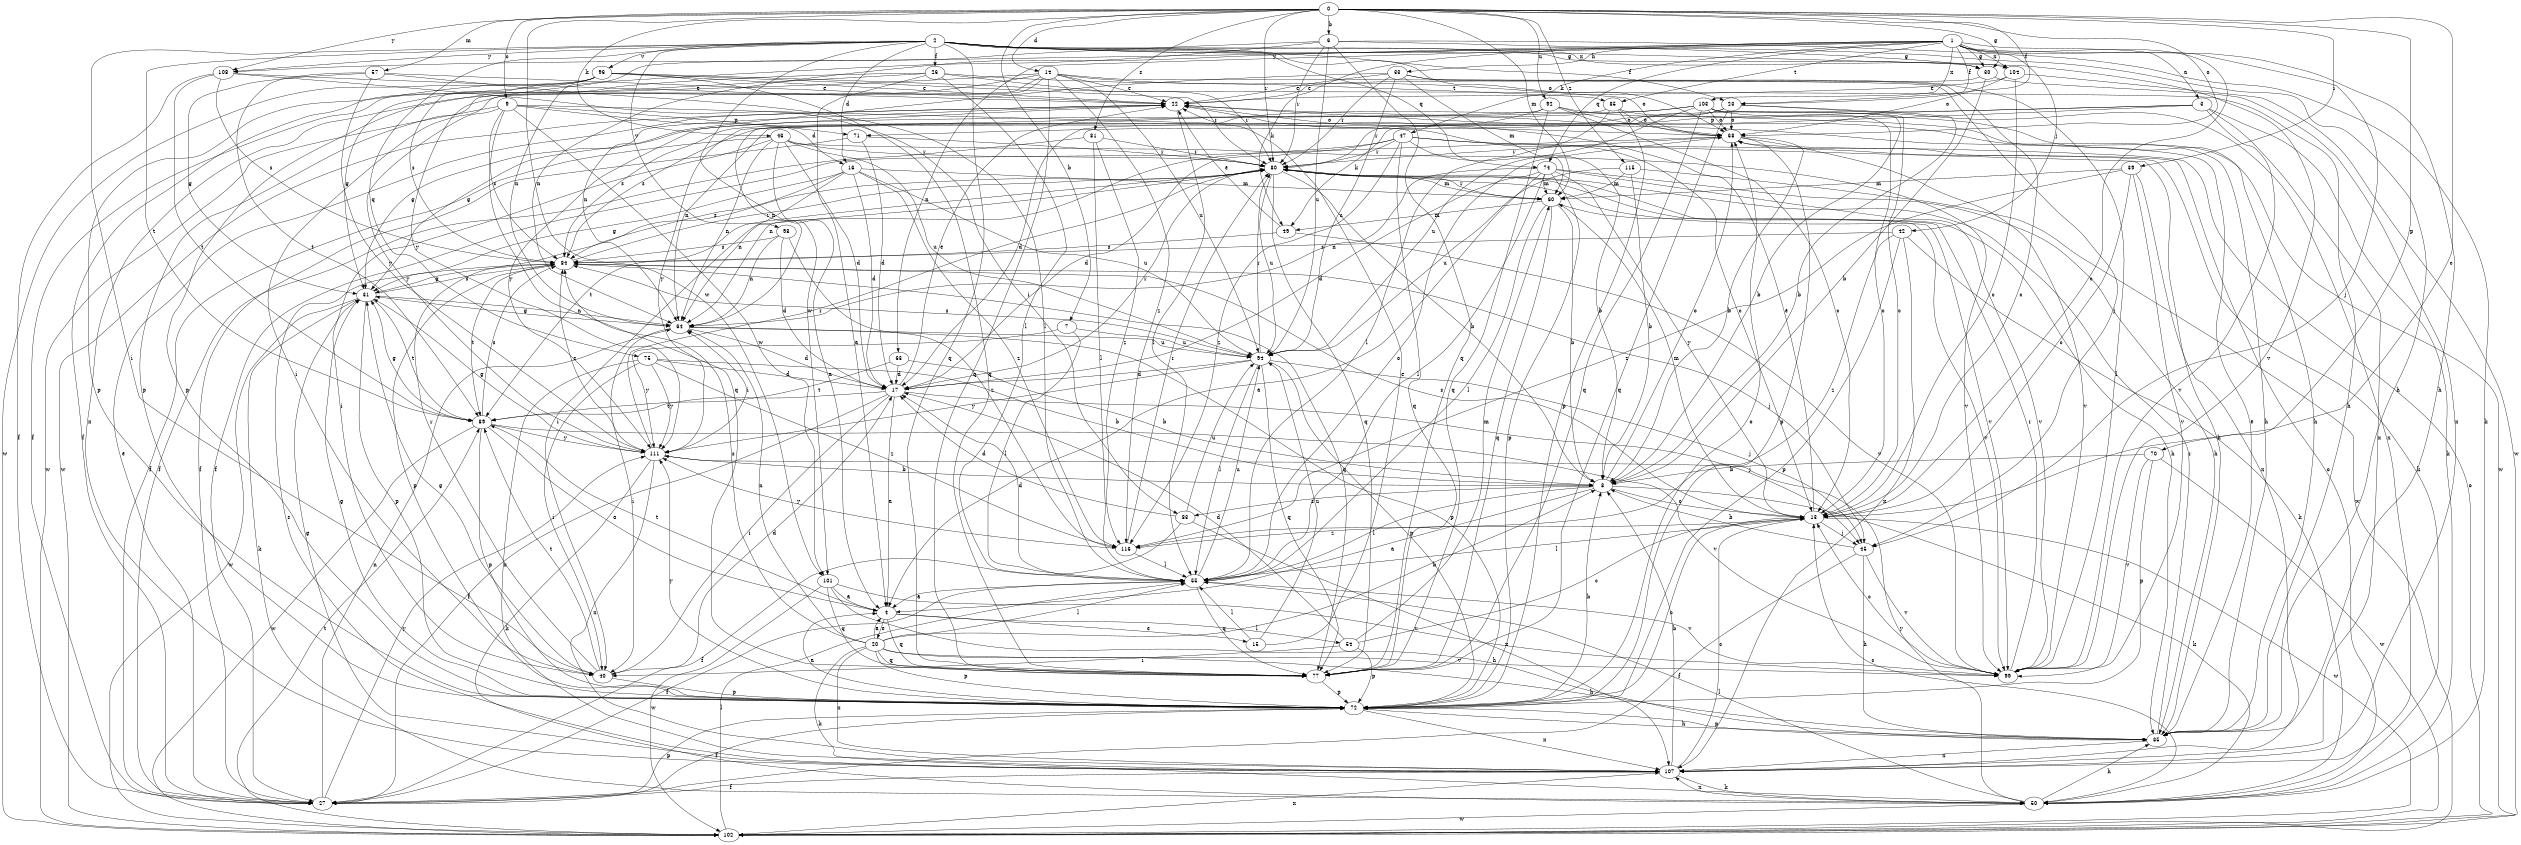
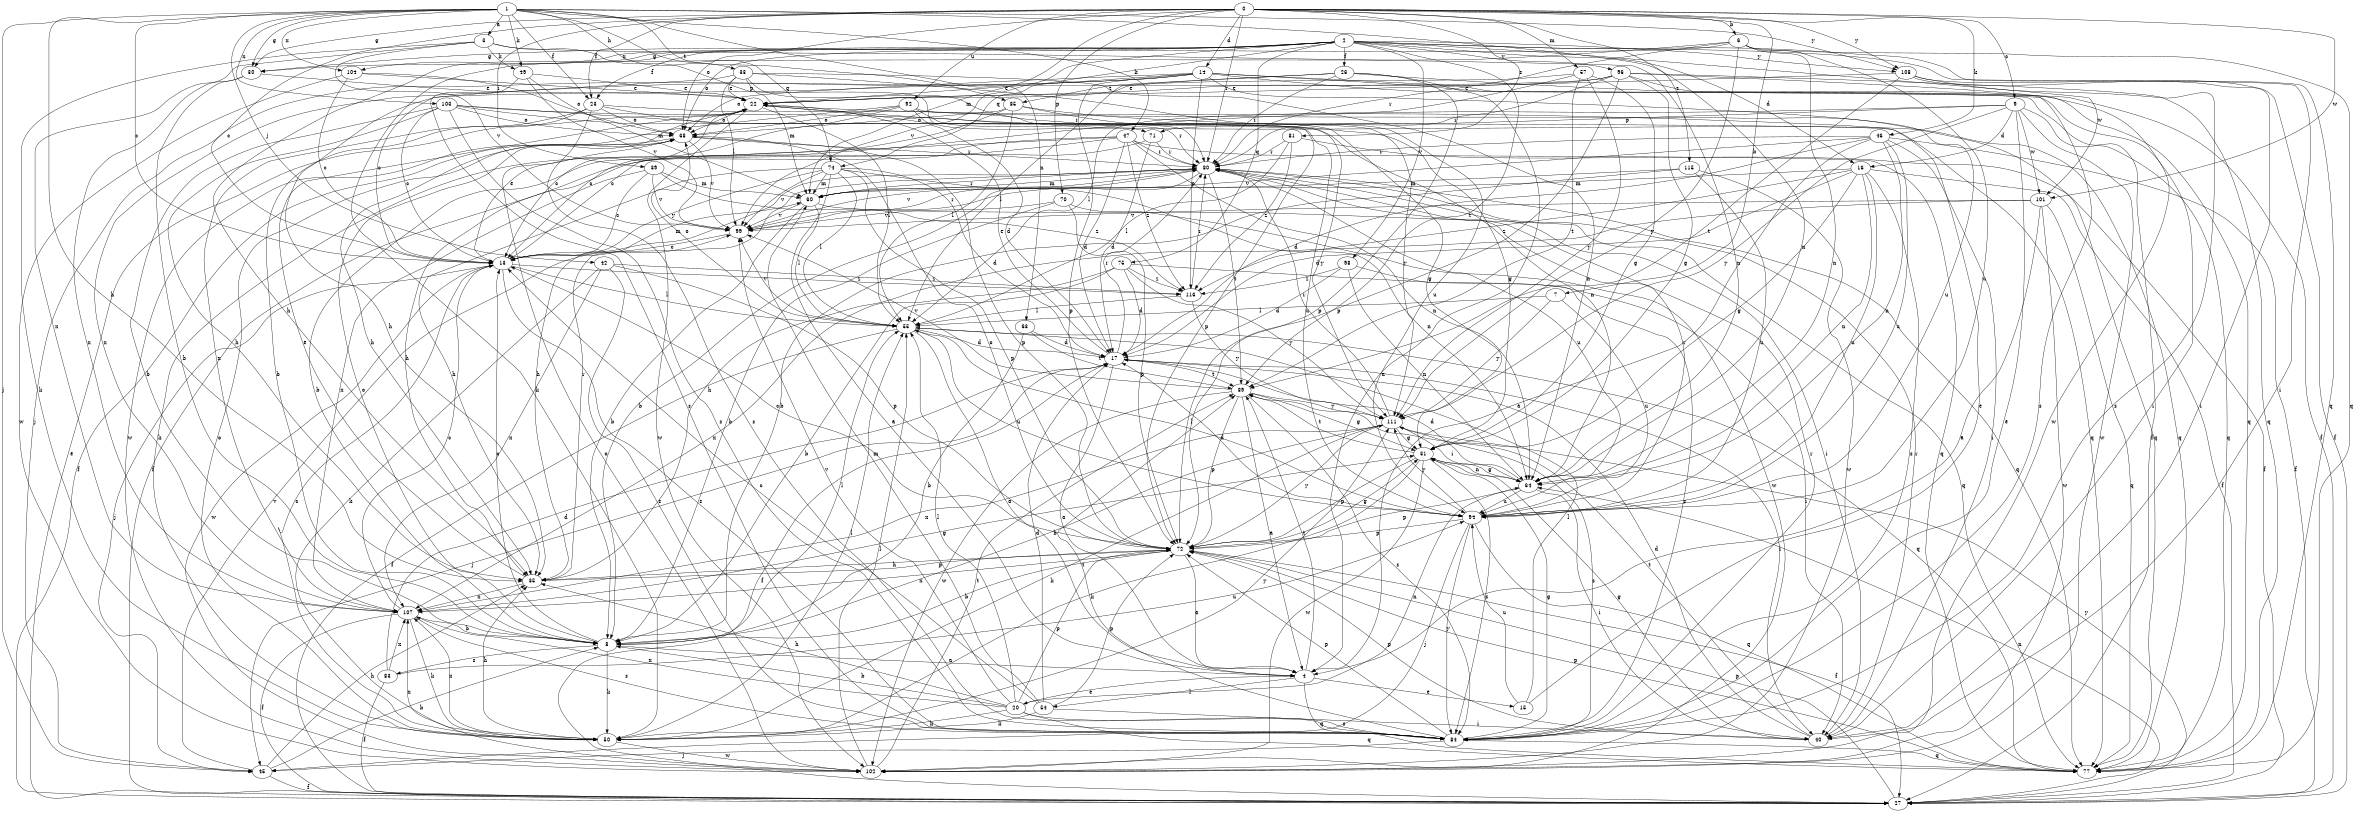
edge "108" -> "83": now "108" -> "40"
edge "9" -> "84": label "s" -> "e"
edge "60" -> "49": reversed
edge "68" -> "8": removed, label "b"
edge "94" -> "84": label "s" -> "y"
edge "14" -> "116": label "z" -> "p"
edge "16" -> "27": added, label "f"
edge "20" -> "4": removed, label "a"
edge "54" -> "50": added, label "k"
